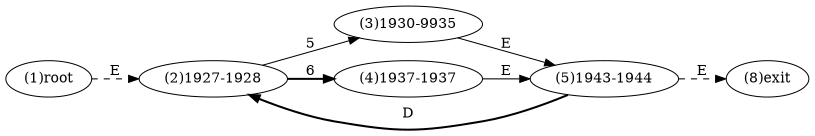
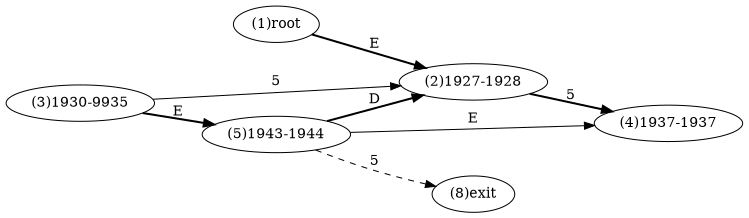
edge "(3)1930-9935" -> "(5)1943-1944": style solid -> bold
edge "(2)1927-1928" -> "(3)1930-9935": reversed
edge "(2)1927-1928" -> "(4)1937-1937": label "6" -> "5"
edge "(5)1943-1944" -> "(8)exit": label "E" -> "5"
edge "(1)root" -> "(2)1927-1928": style dashed -> bold
edge "(4)1937-1937" -> "(5)1943-1944": reversed
